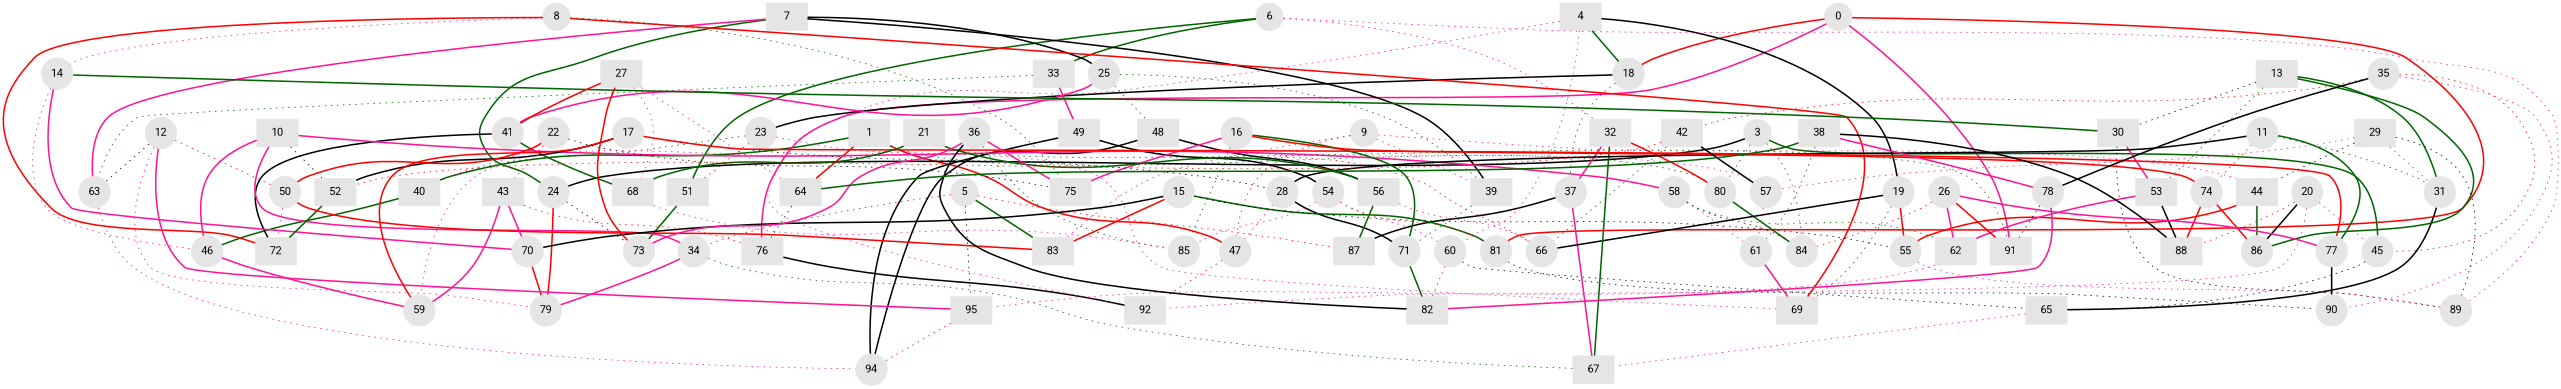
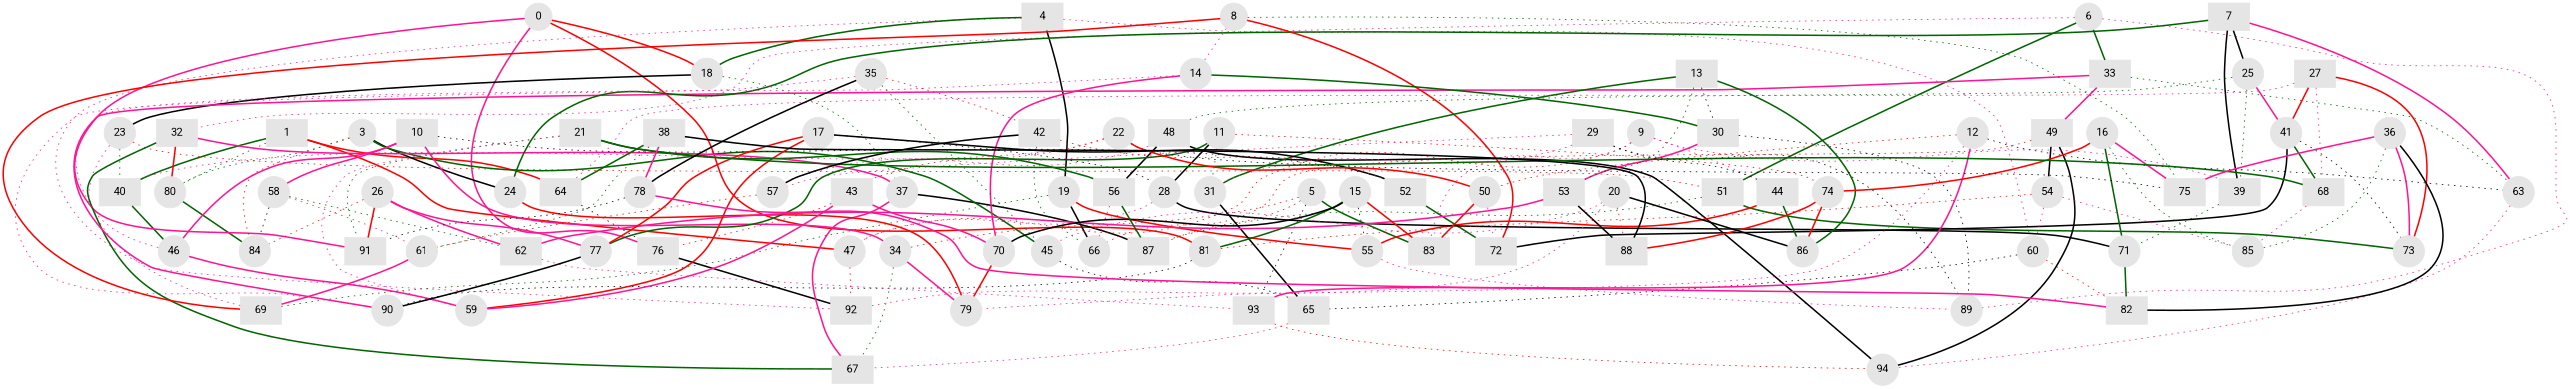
edge "33" -- "90": added
edge "35" -- "45": color red -> darkgreen
edge "51" -- "87": added
edge "24" -- "73": now "41" -- "73"
node "95": label "95" -> "93"
